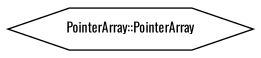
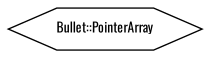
node "PointerArray::PointerArray": label "PointerArray::PointerArray" -> "Bullet::PointerArray"
